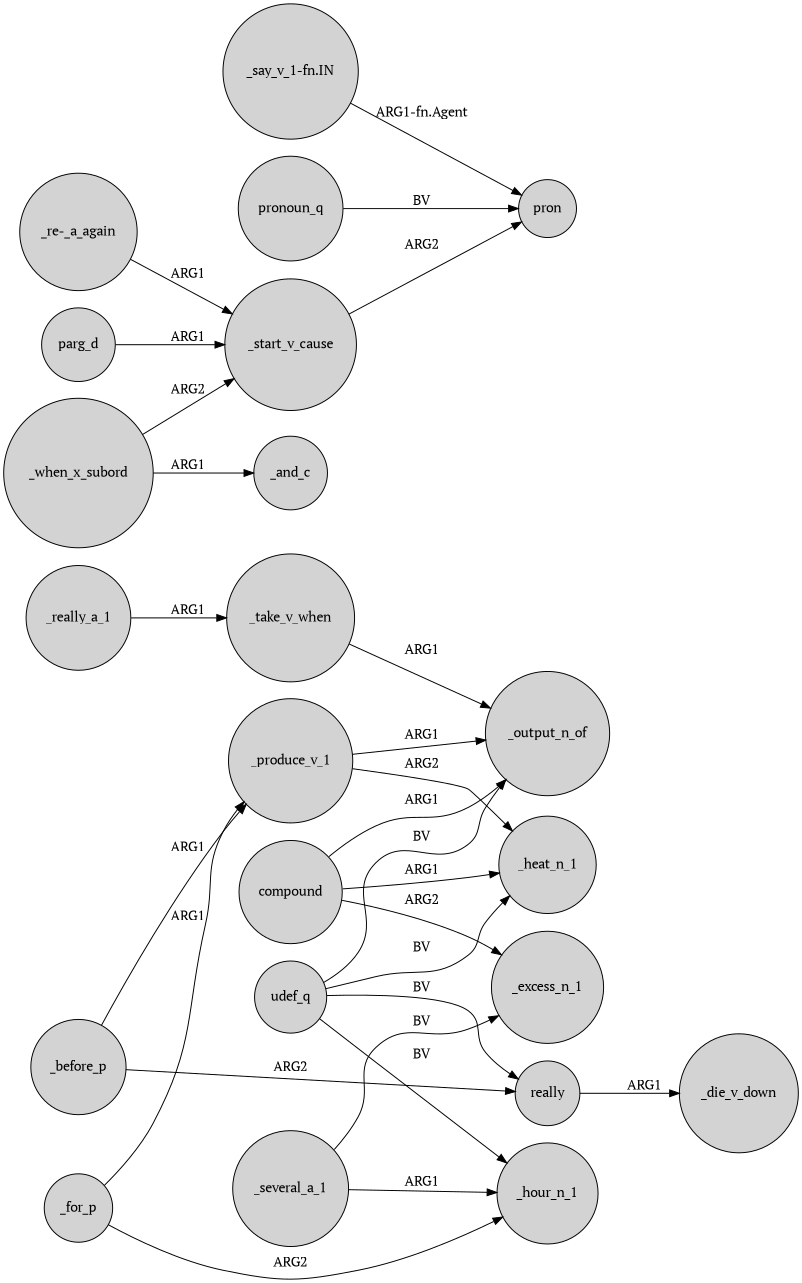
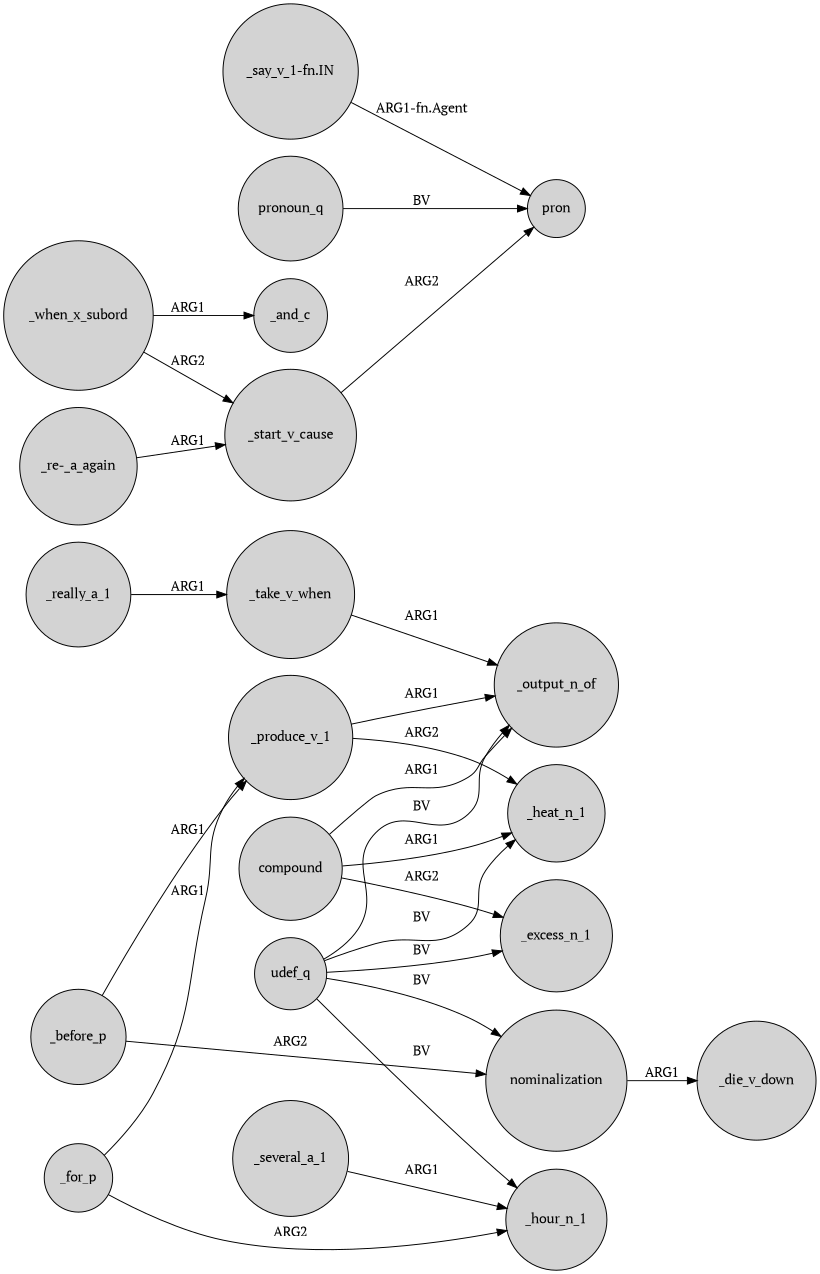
node "parg_d": removed
edge "_several_a_1" -> "_excess_n_1": now "udef_q" -> "_excess_n_1"
node "really": label "really" -> "nominalization"
